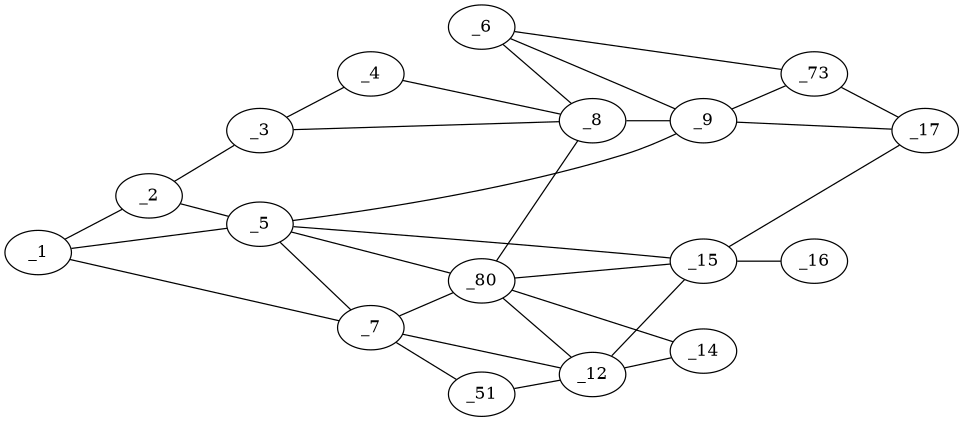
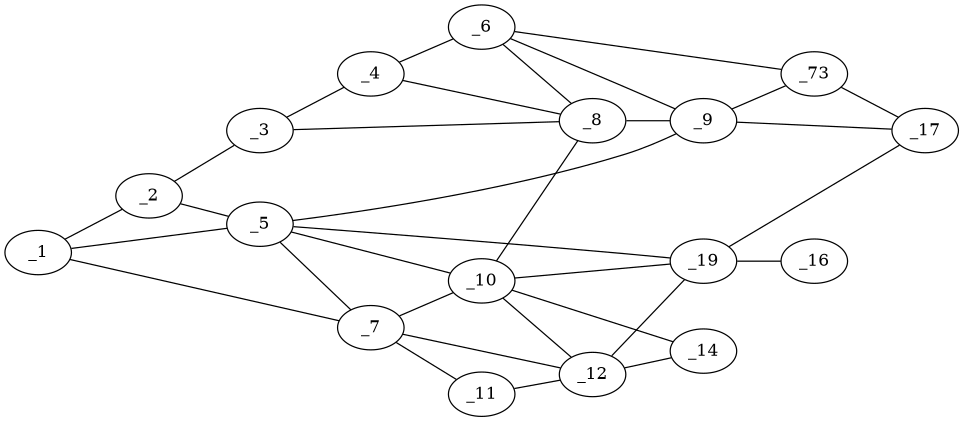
edge "_6" -- "_4": added
node "_15": label "_15" -> "_19"
node "_80": label "_80" -> "_10"
node "_51": label "_51" -> "_11"
